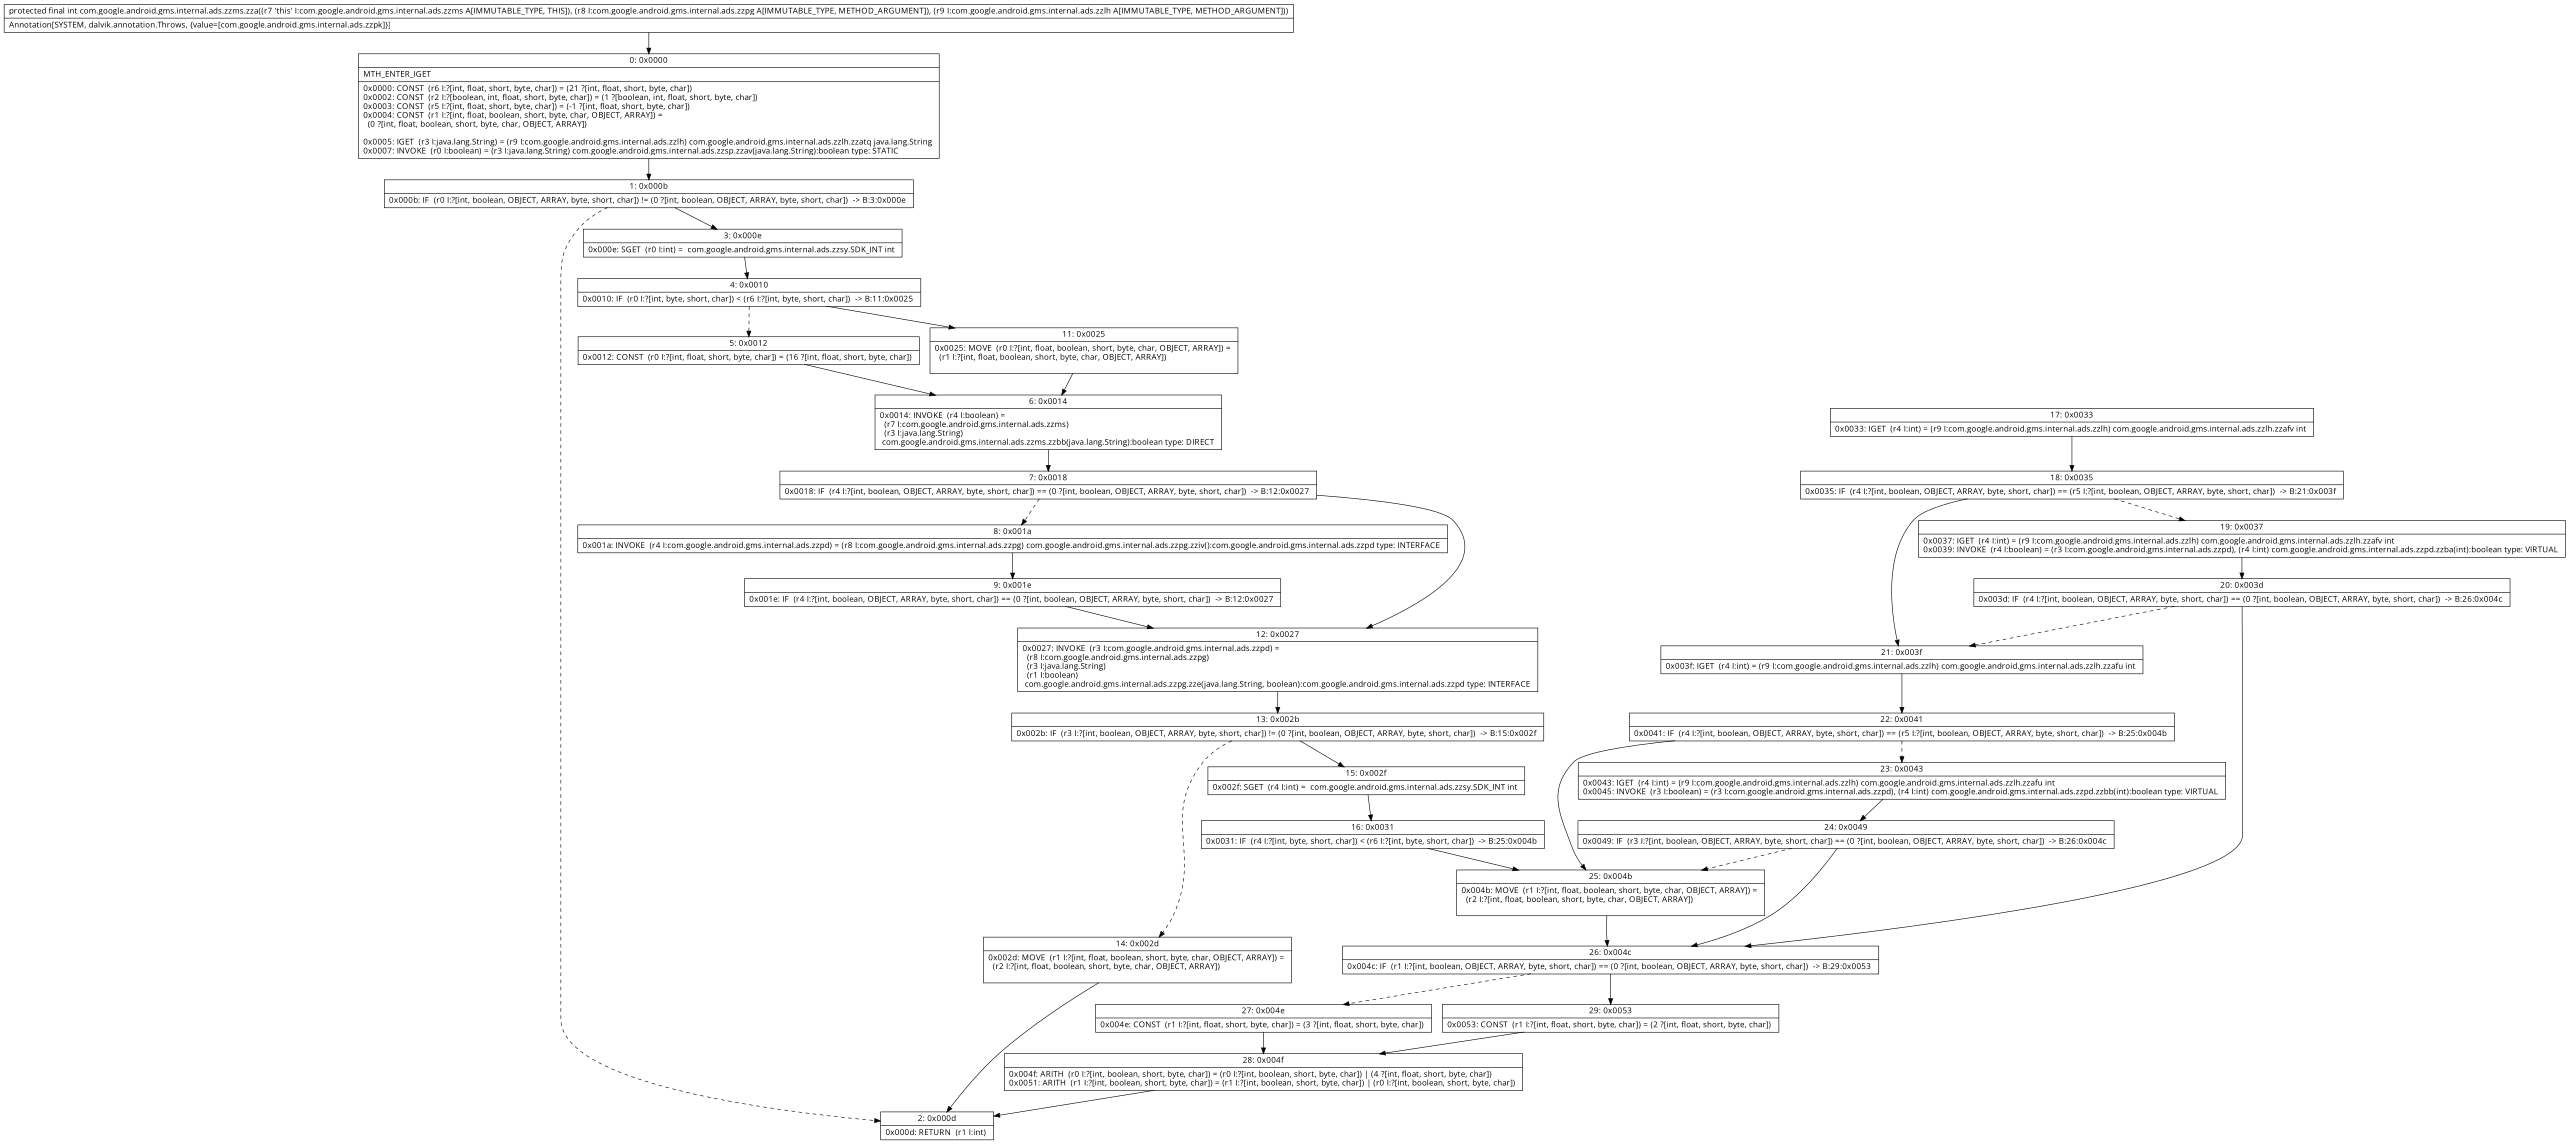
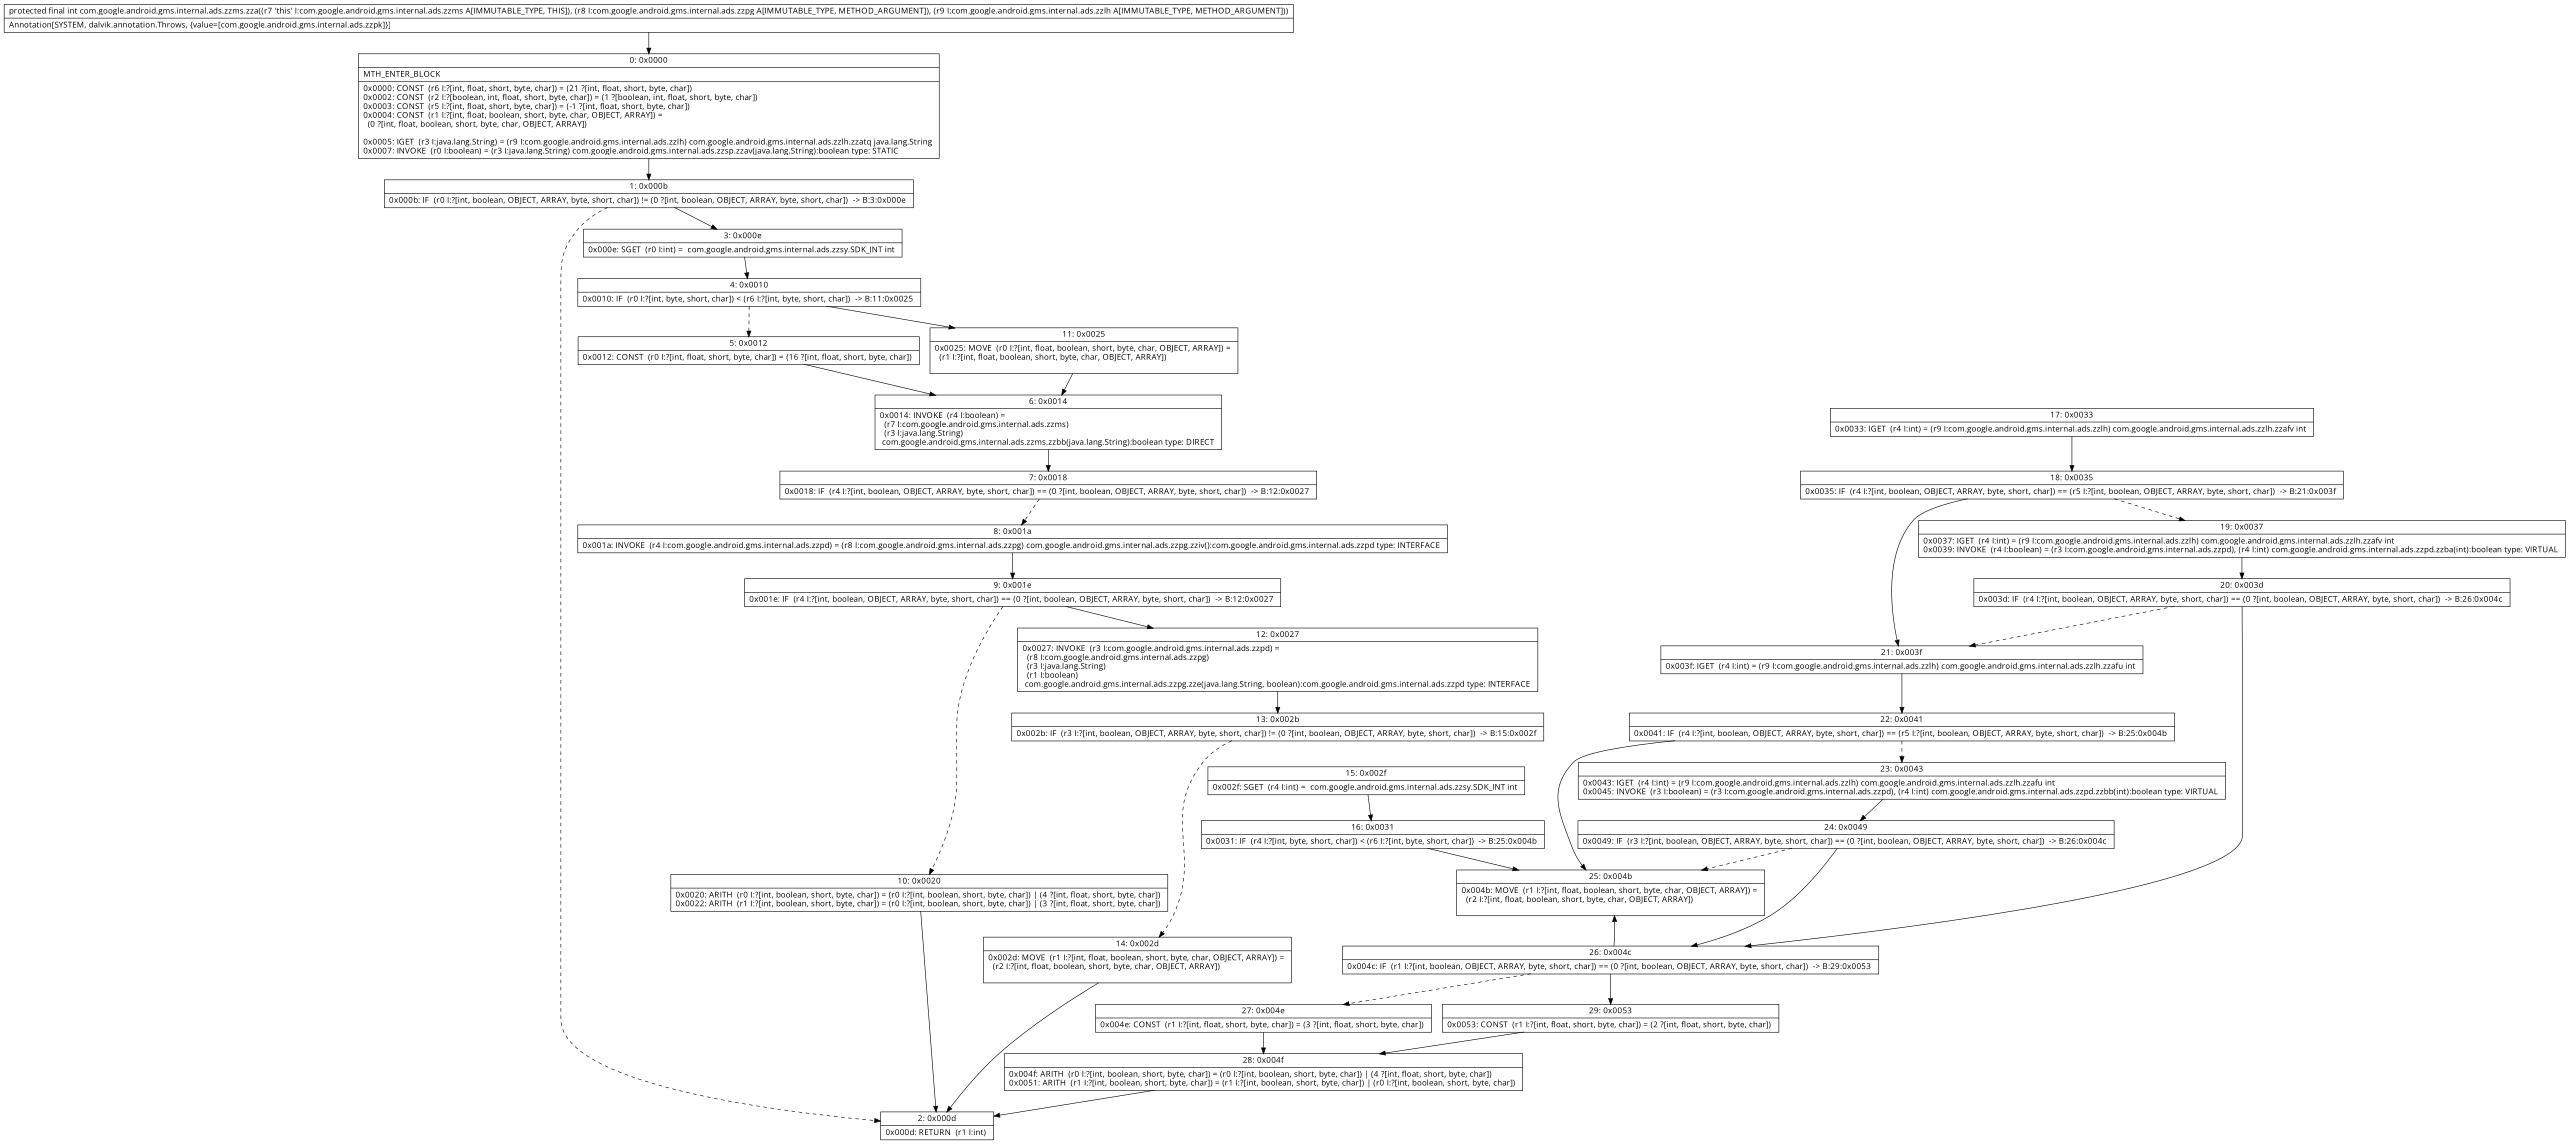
node "0: 0x0000": text "MTH_ENTER_IGET" -> "MTH_ENTER_BLOCK"
edge "7: 0x0018" -> "12: 0x0027": removed
edge "13: 0x002b" -> "15: 0x002f": removed
node "10: 0x0020": added
edge "25: 0x004b" -> "26: 0x004c": reversed
